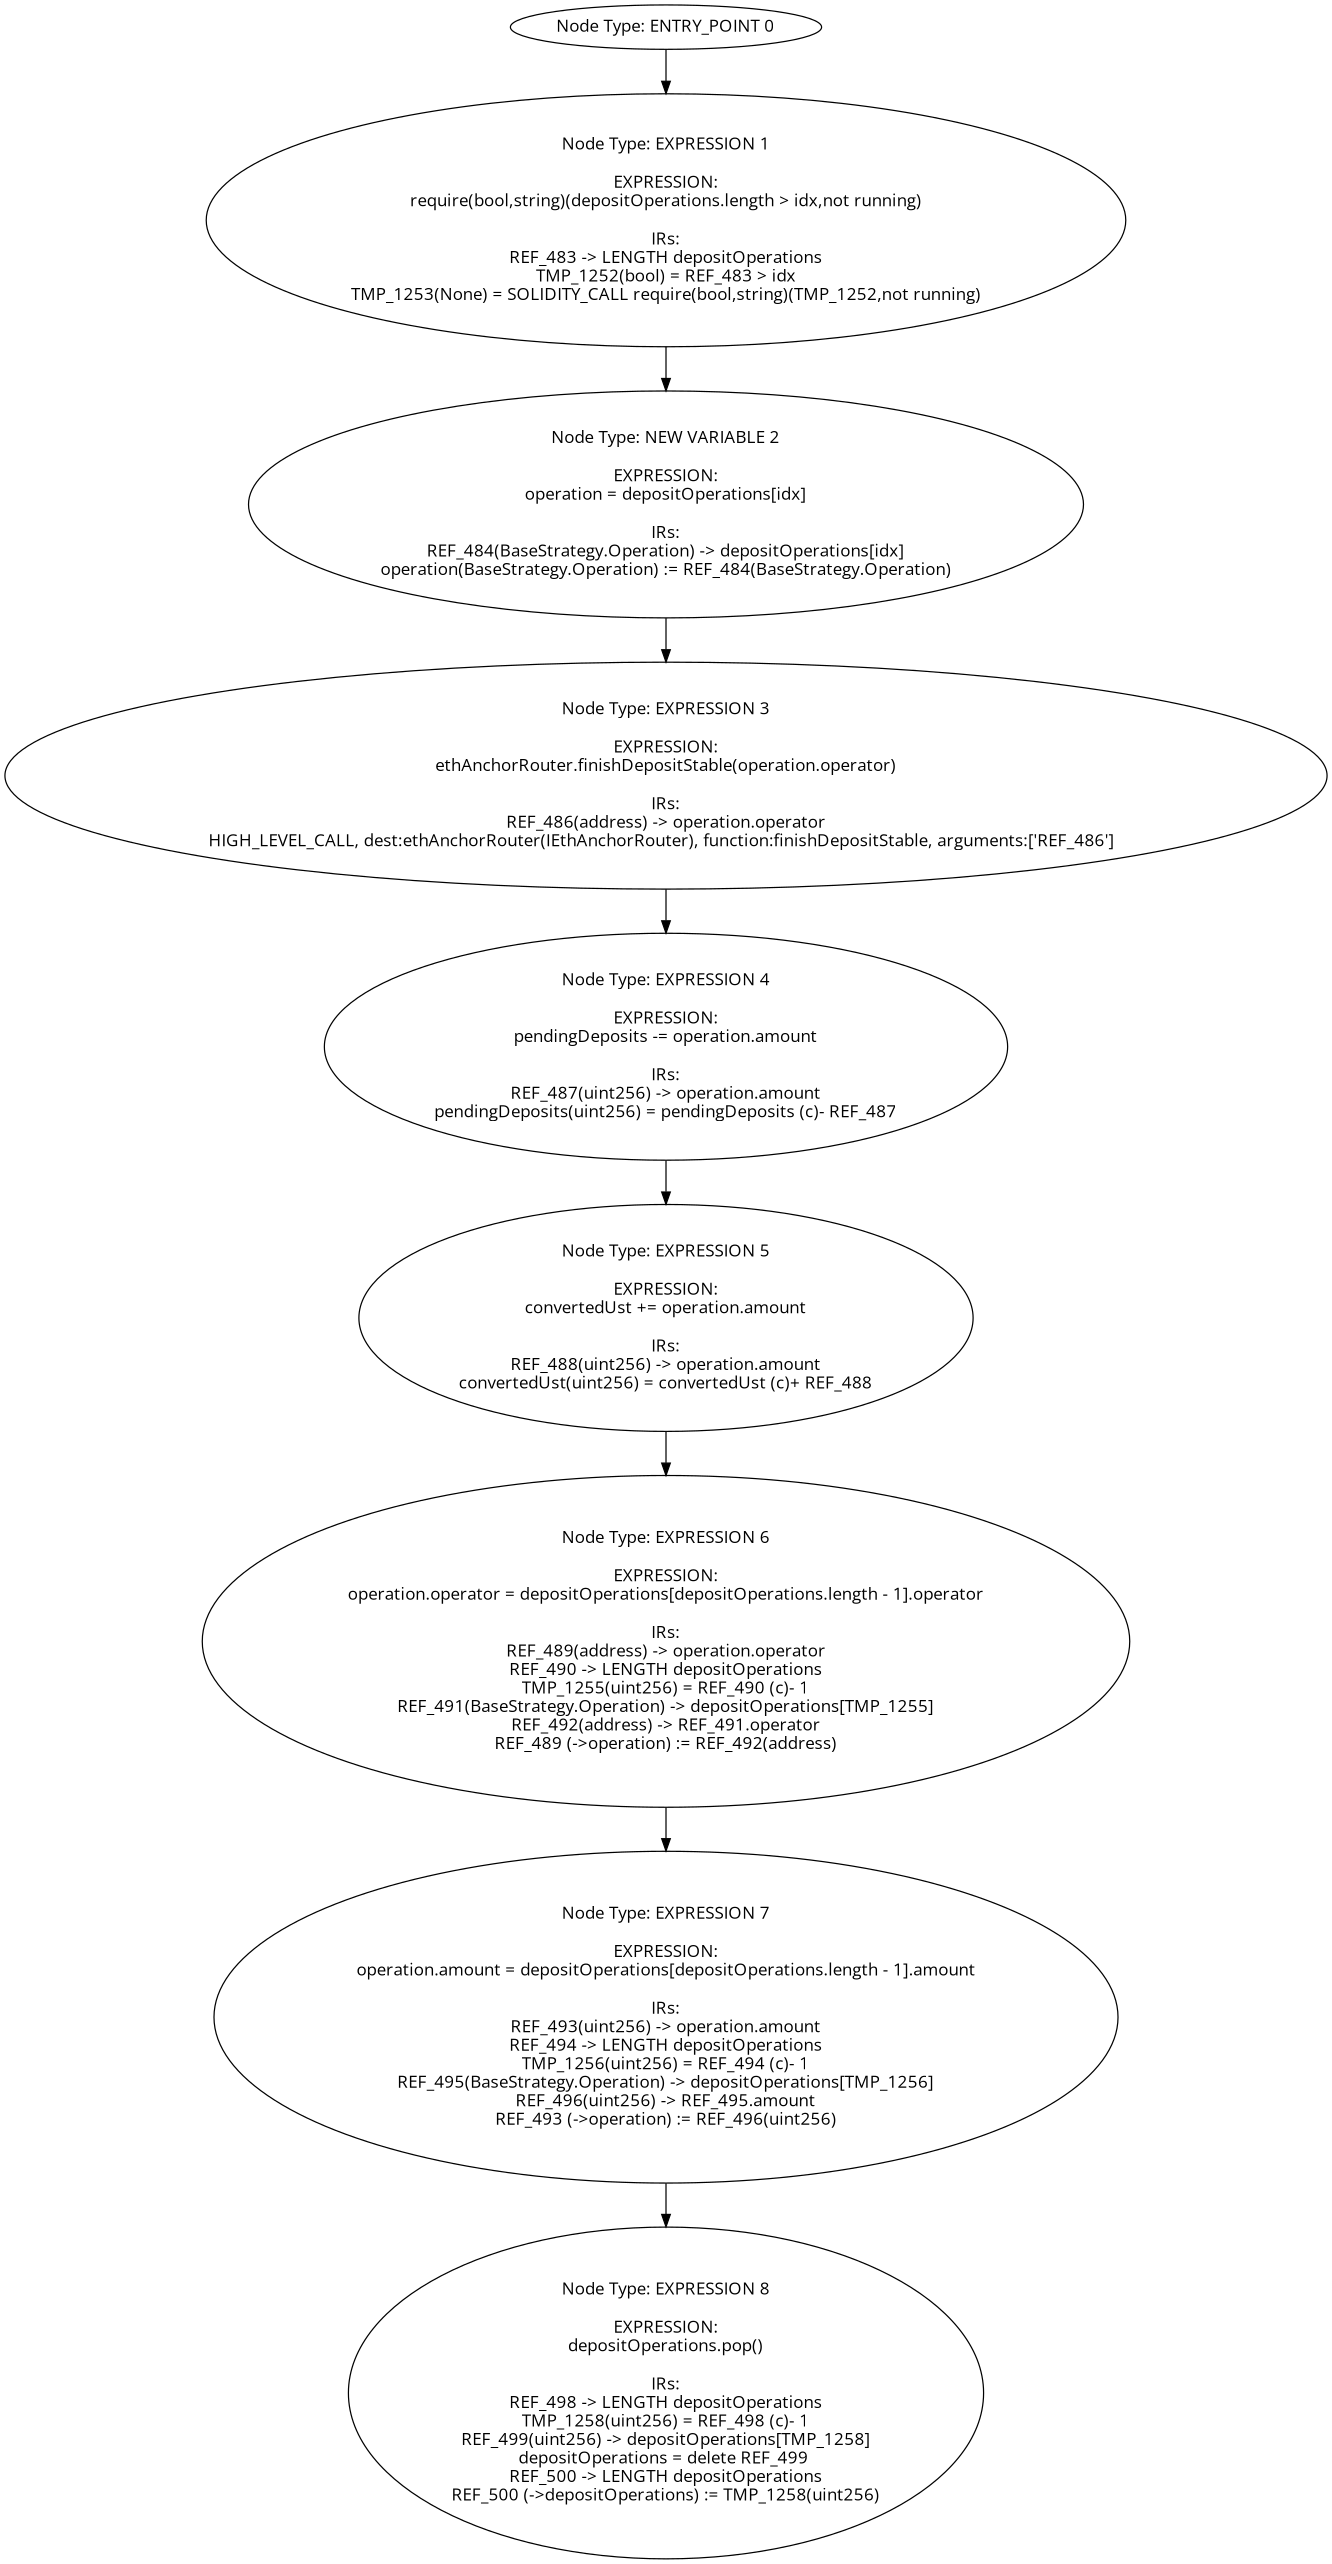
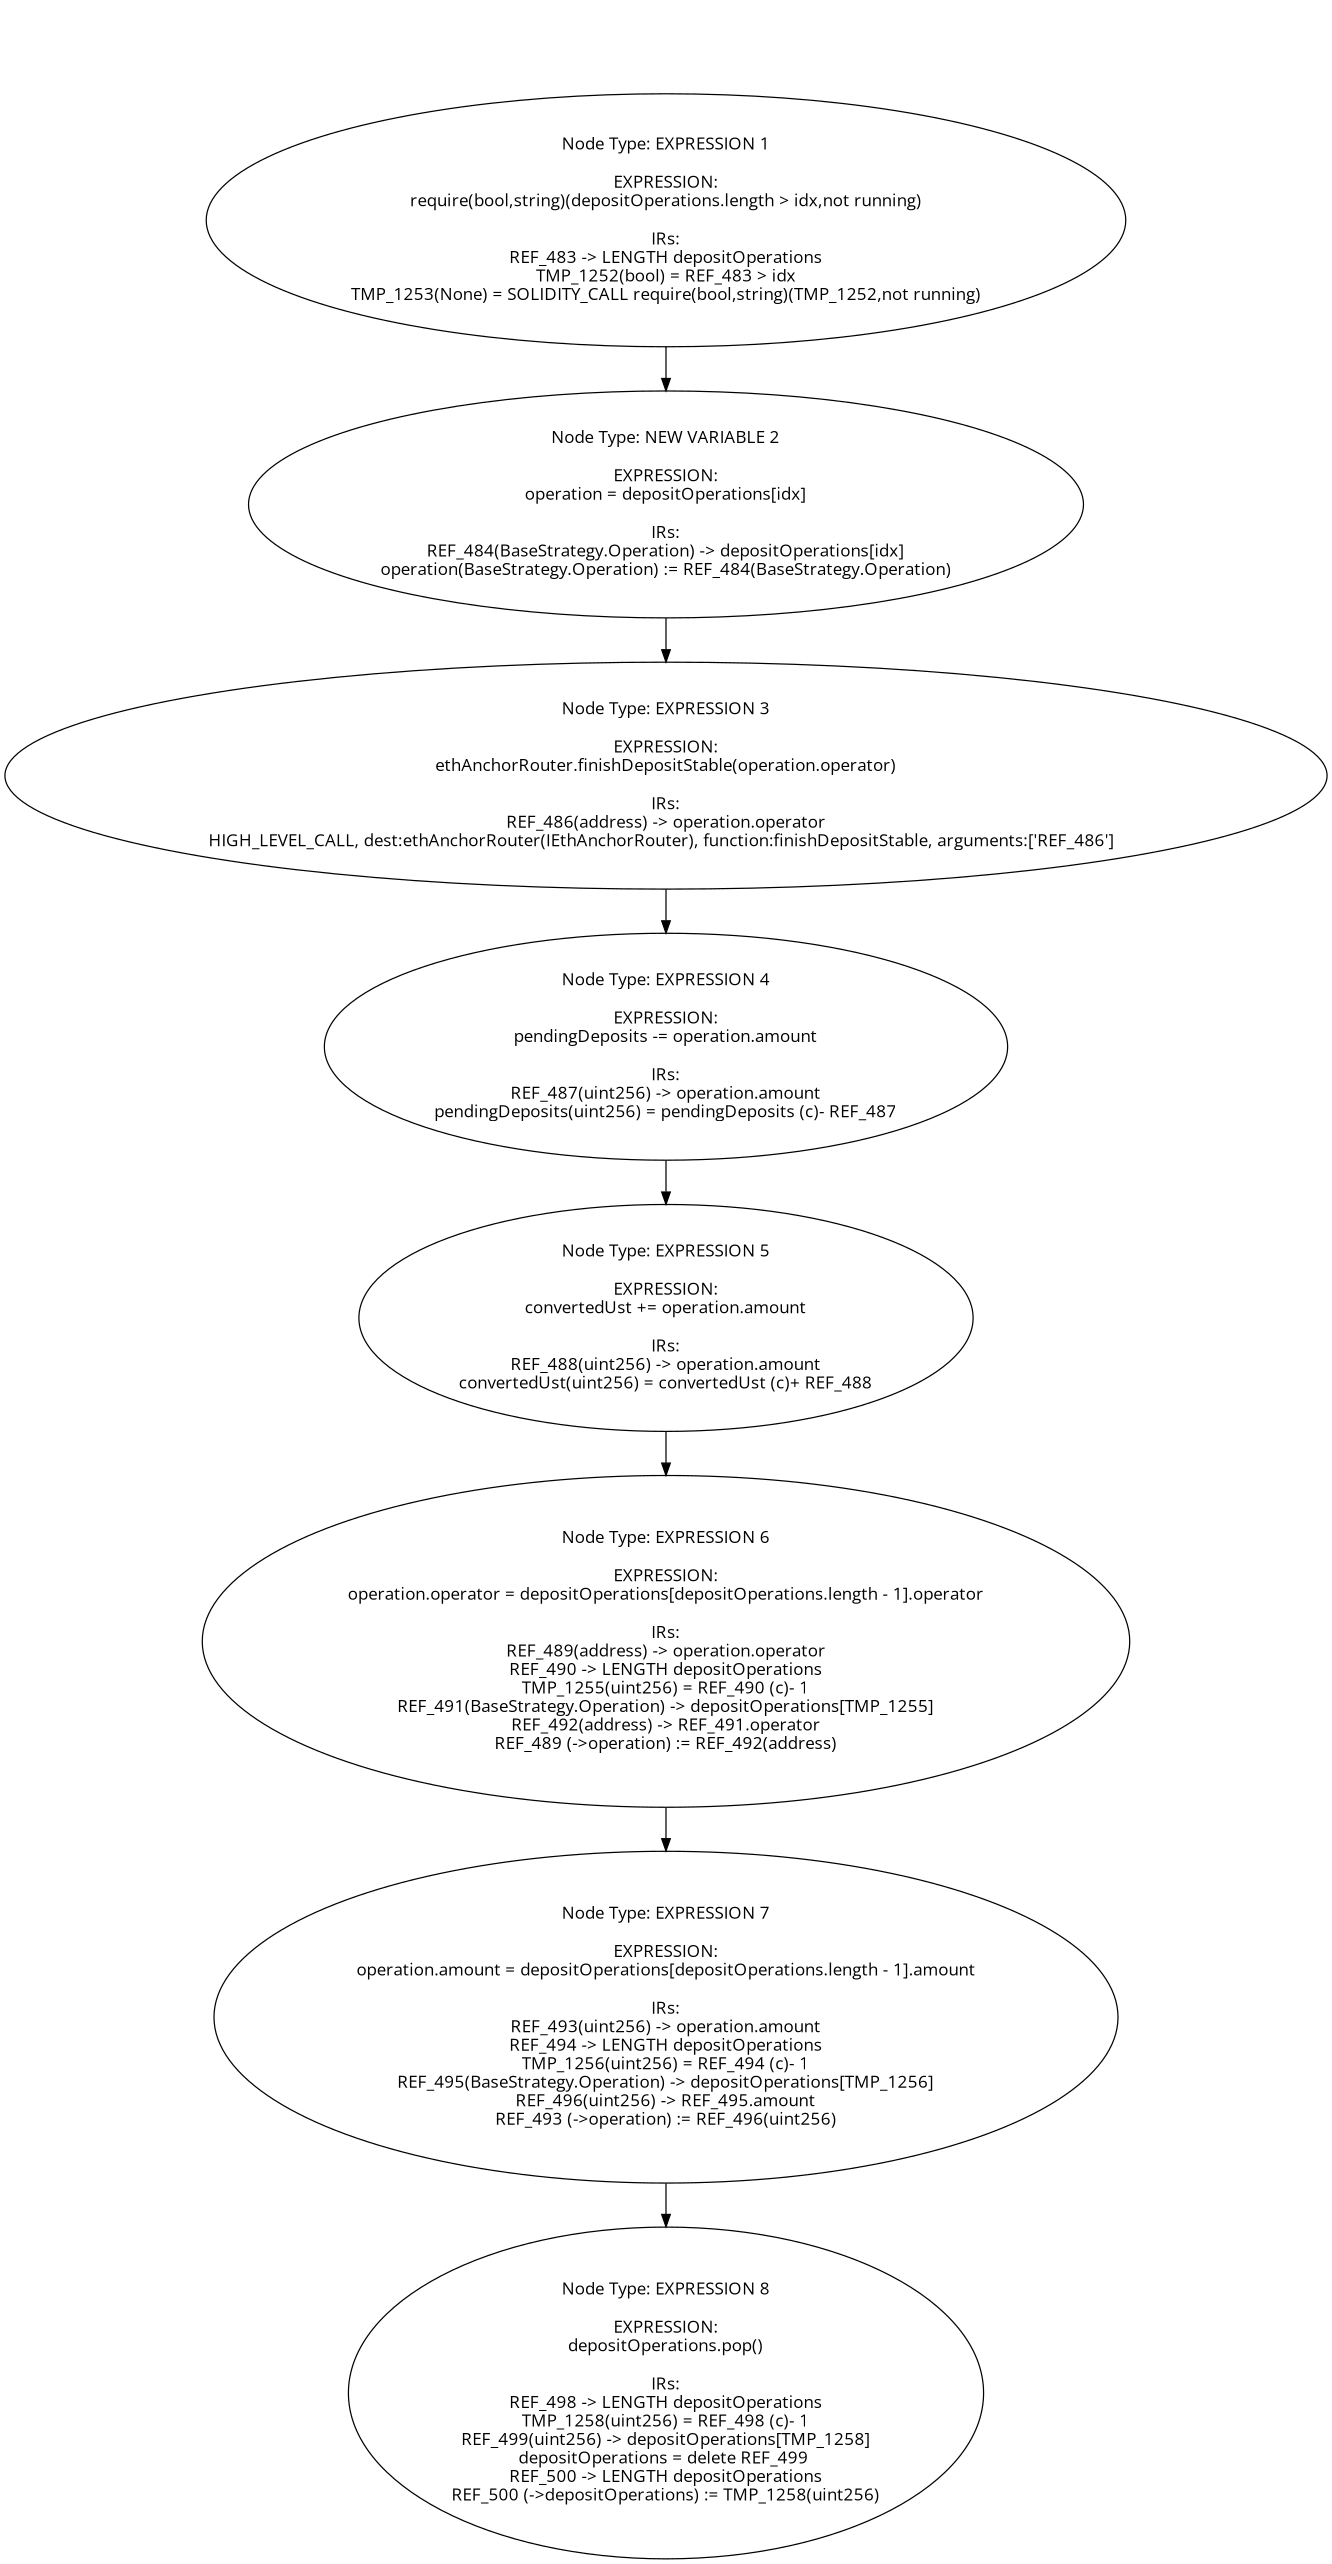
node "Node Type: ENTRY_POINT 0": removed
